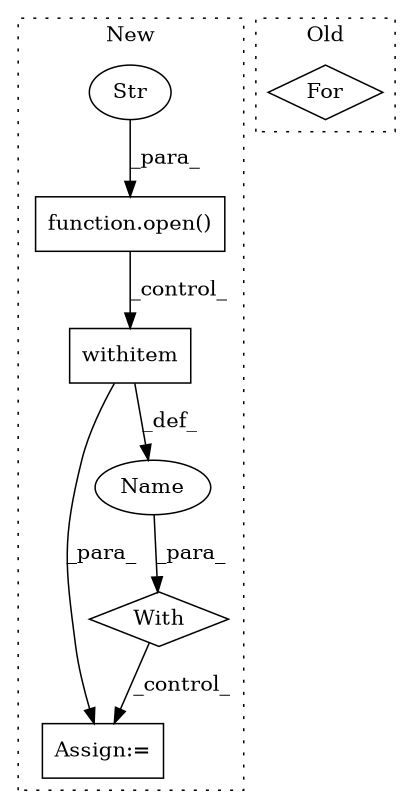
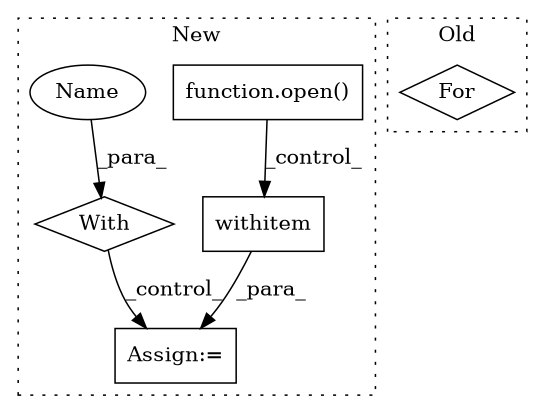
node "Str": removed
edge "withitem" -> "Name": removed, label "_def_"
